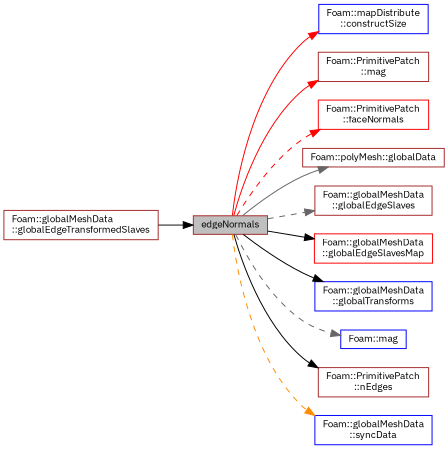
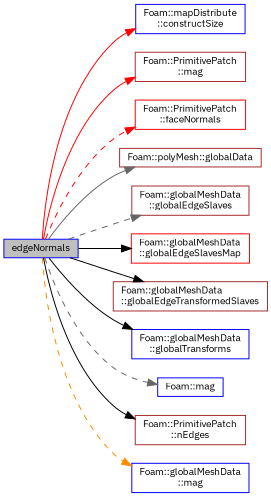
edge "Foam::globalMeshData ::globalEdgeTransformedSlaves" -> "edgeNormals": reversed
node "edgeNormals": color brown -> blue
node "Foam::globalMeshData ::syncData": label "Foam::globalMeshData ::syncData" -> "Foam::globalMeshData ::mag"
